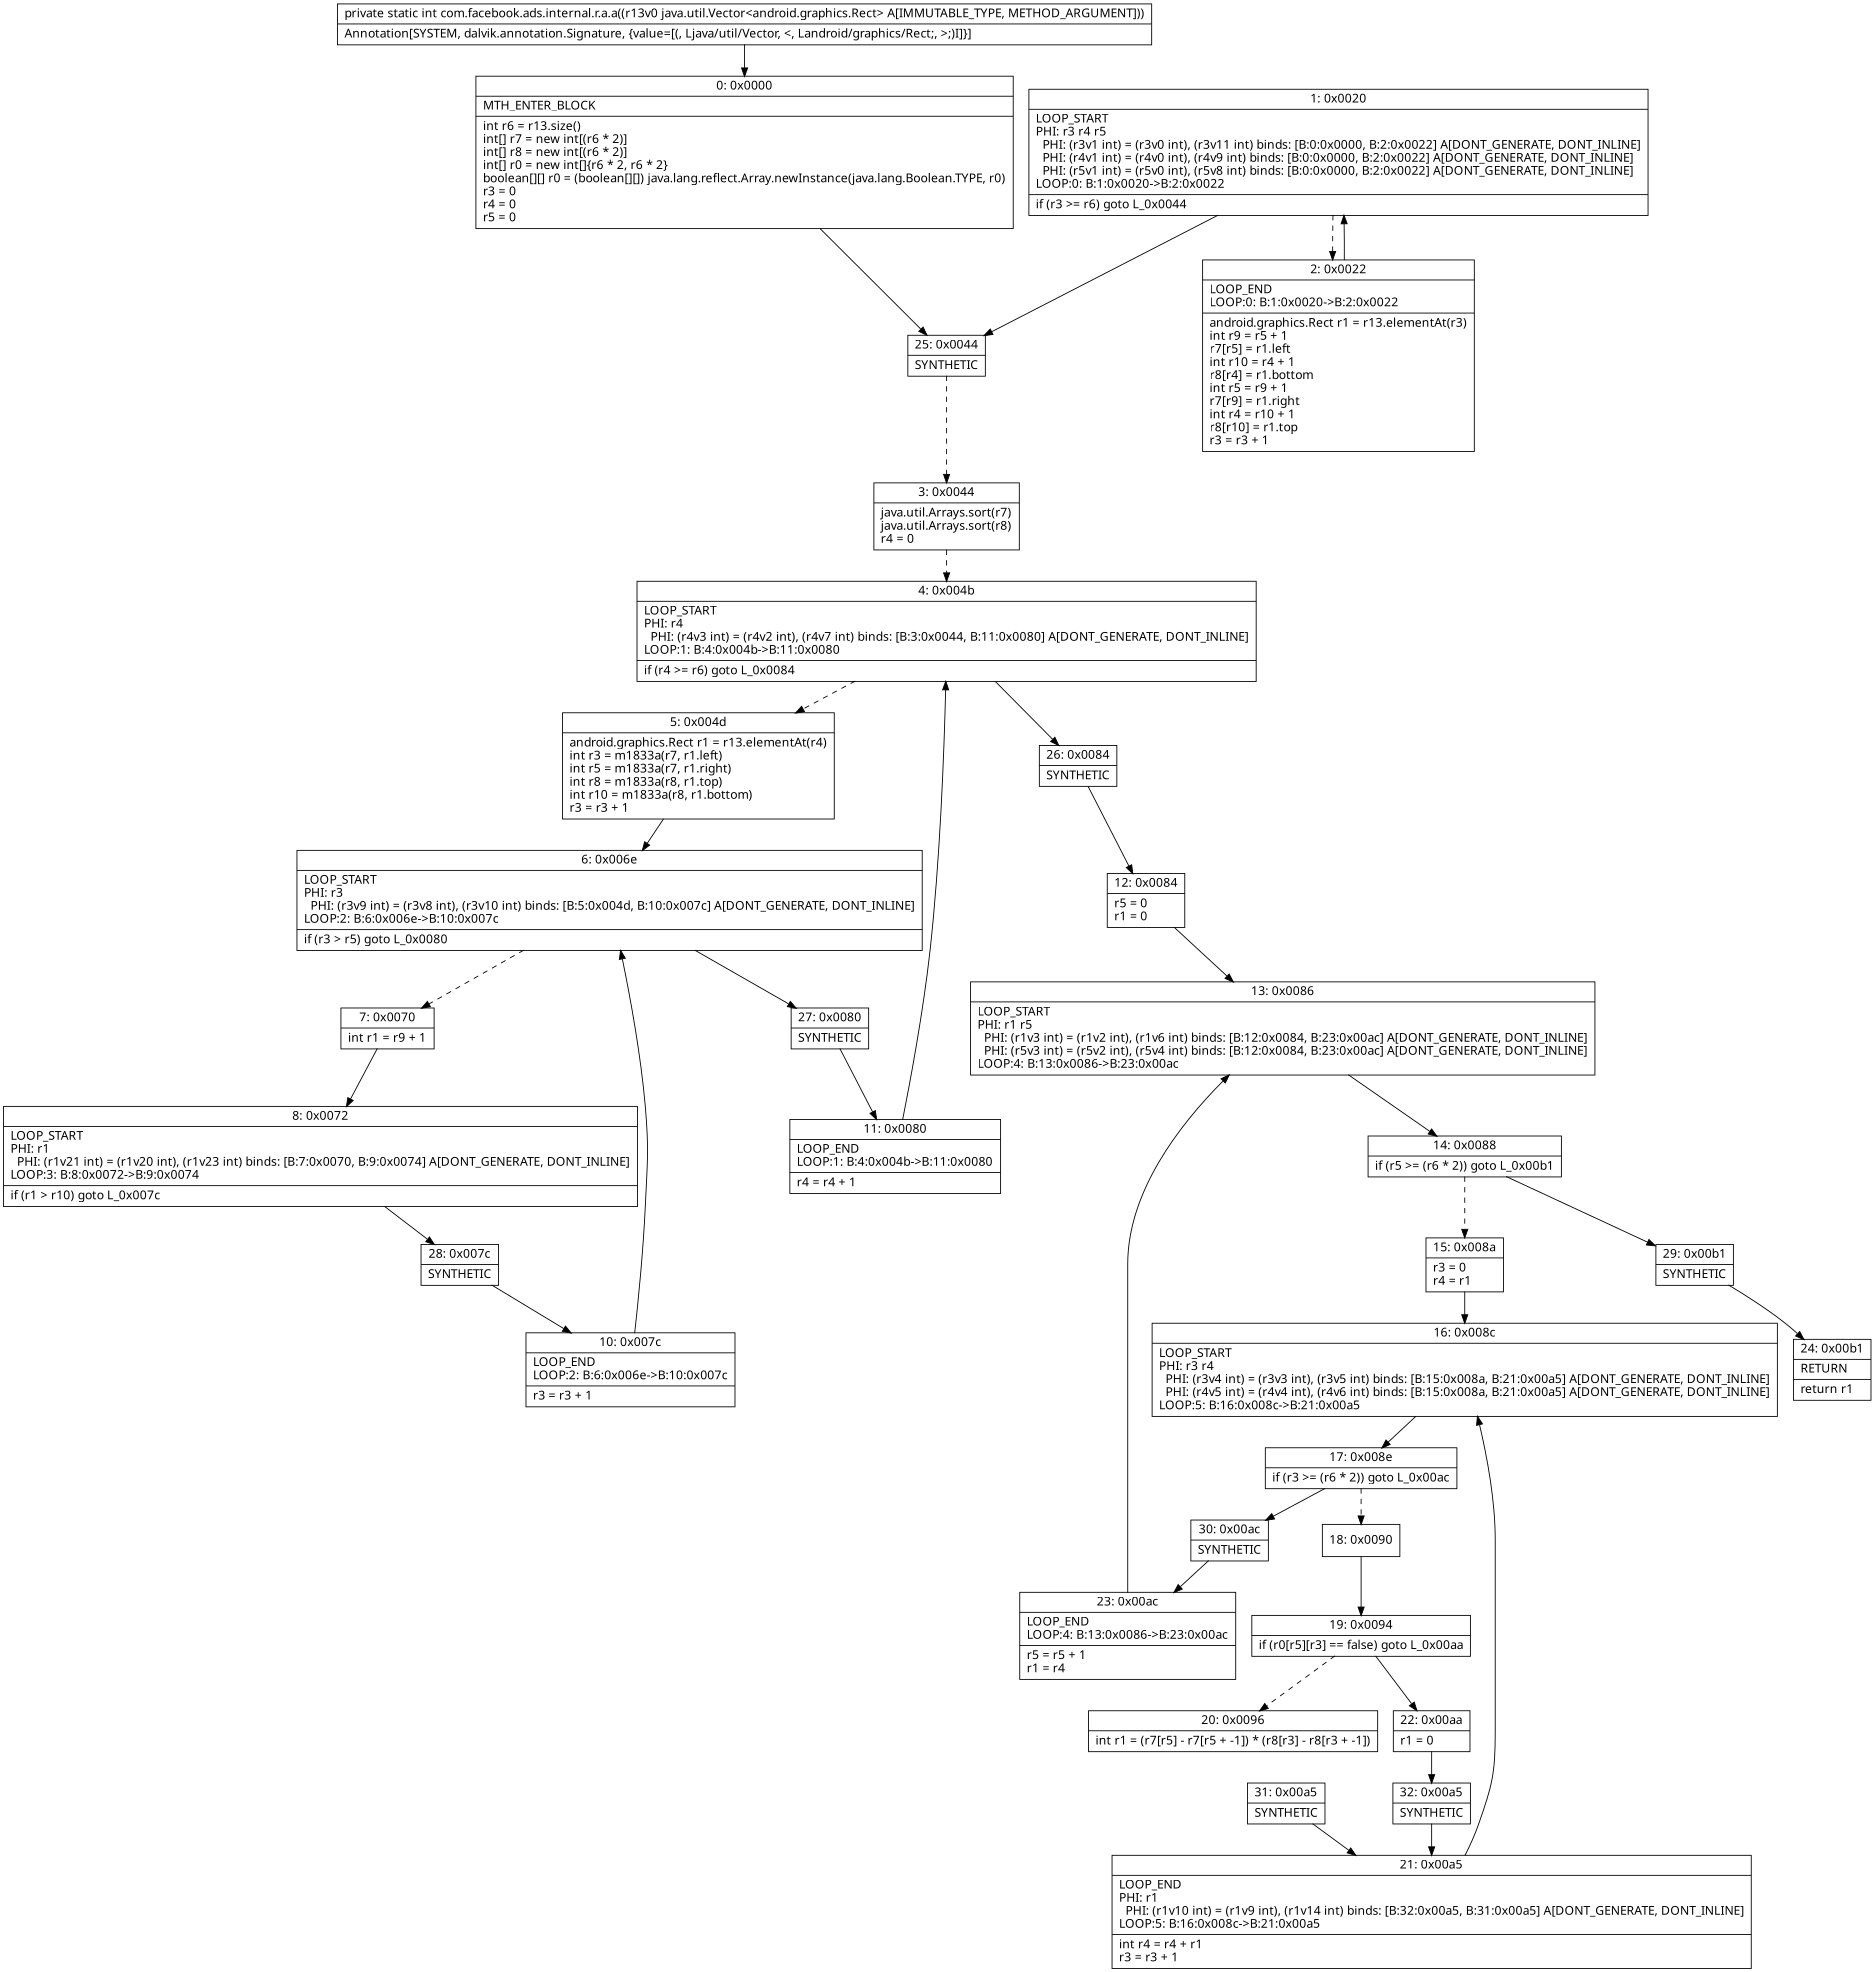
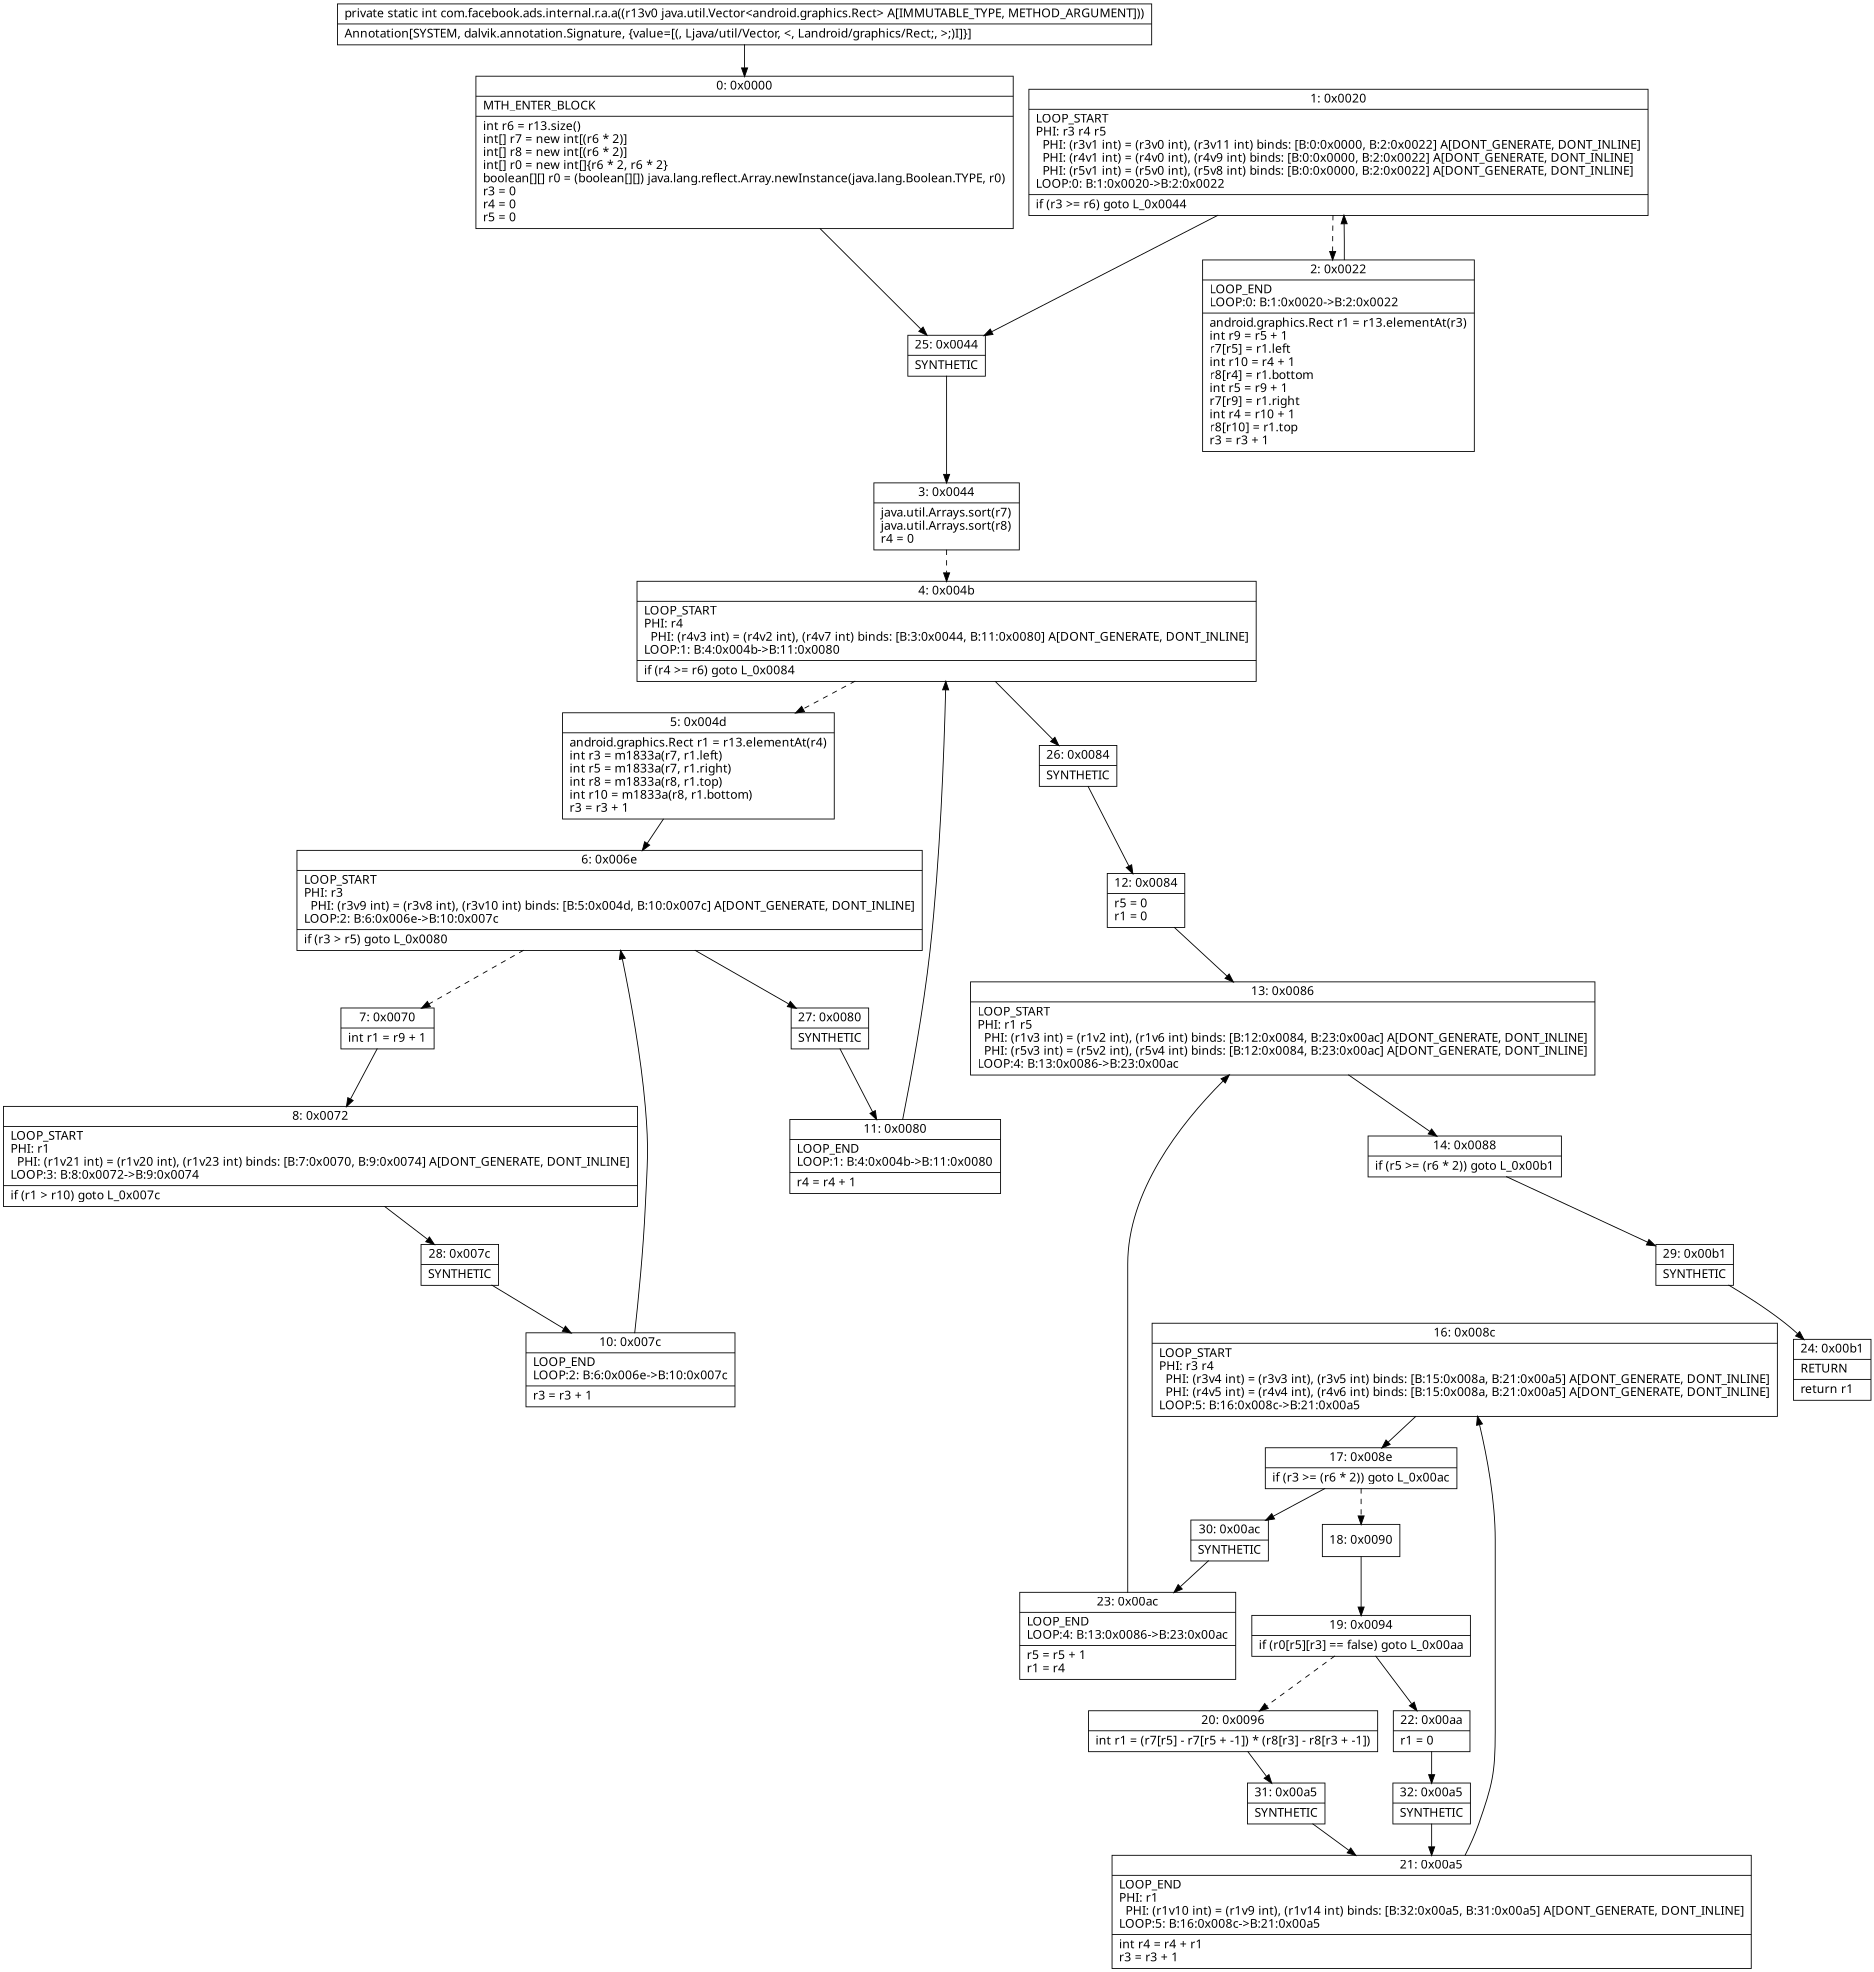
edge "25: 0x0044" -> "3: 0x0044": style dashed -> solid
node "15: 0x008a": removed
edge "20: 0x0096" -> "31: 0x00a5": added
